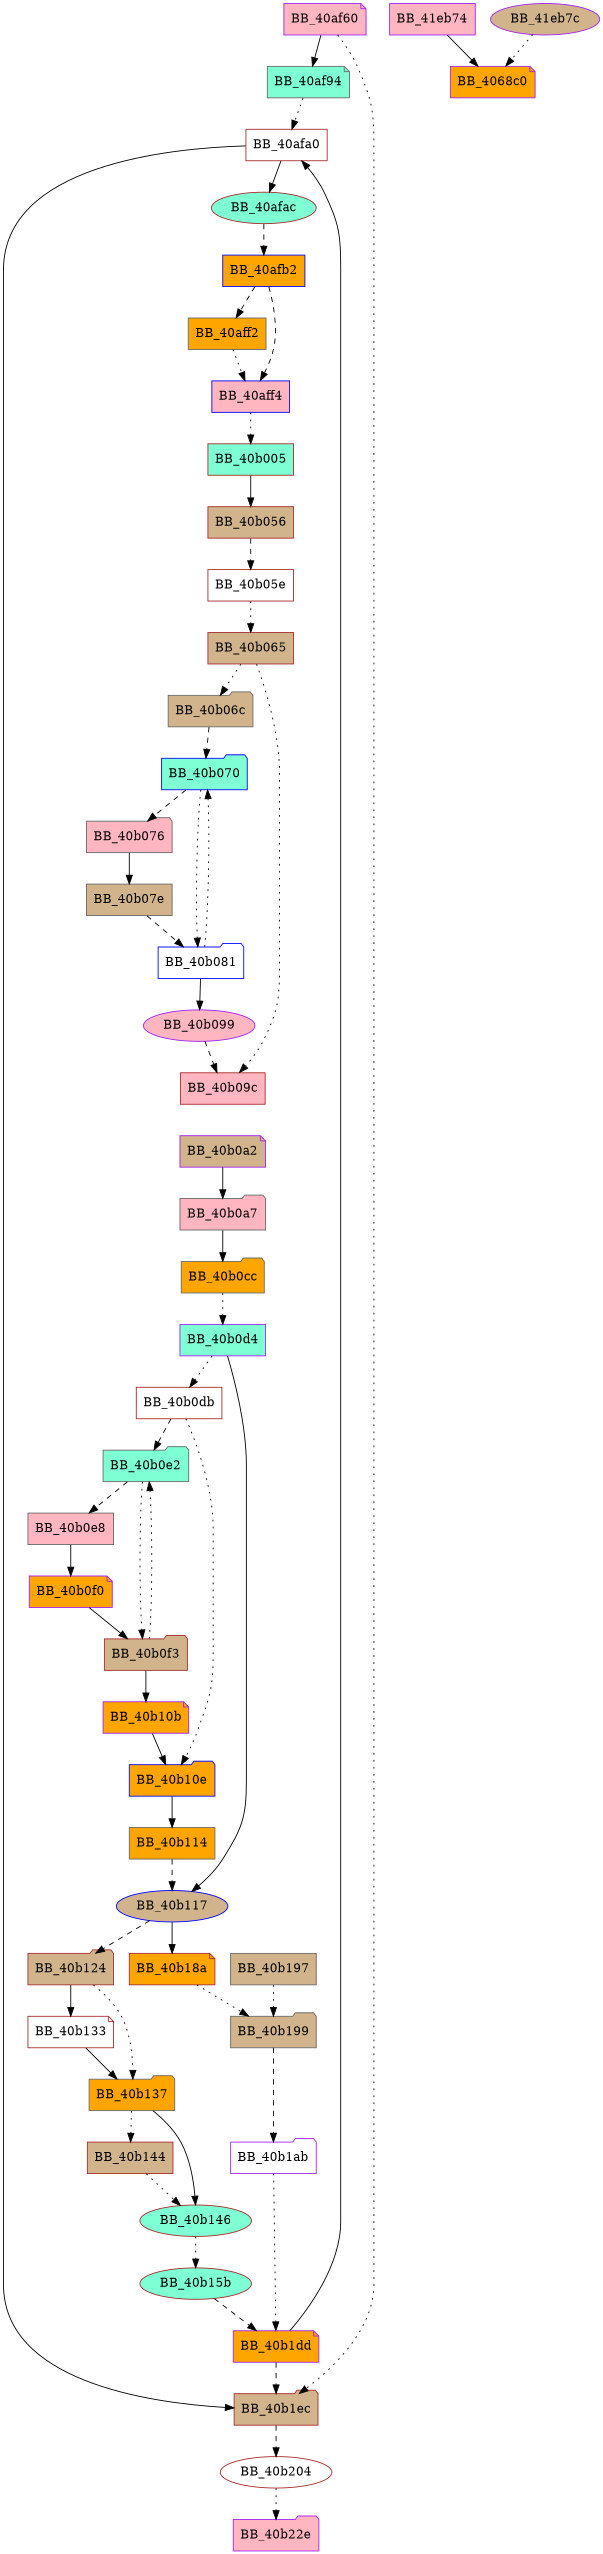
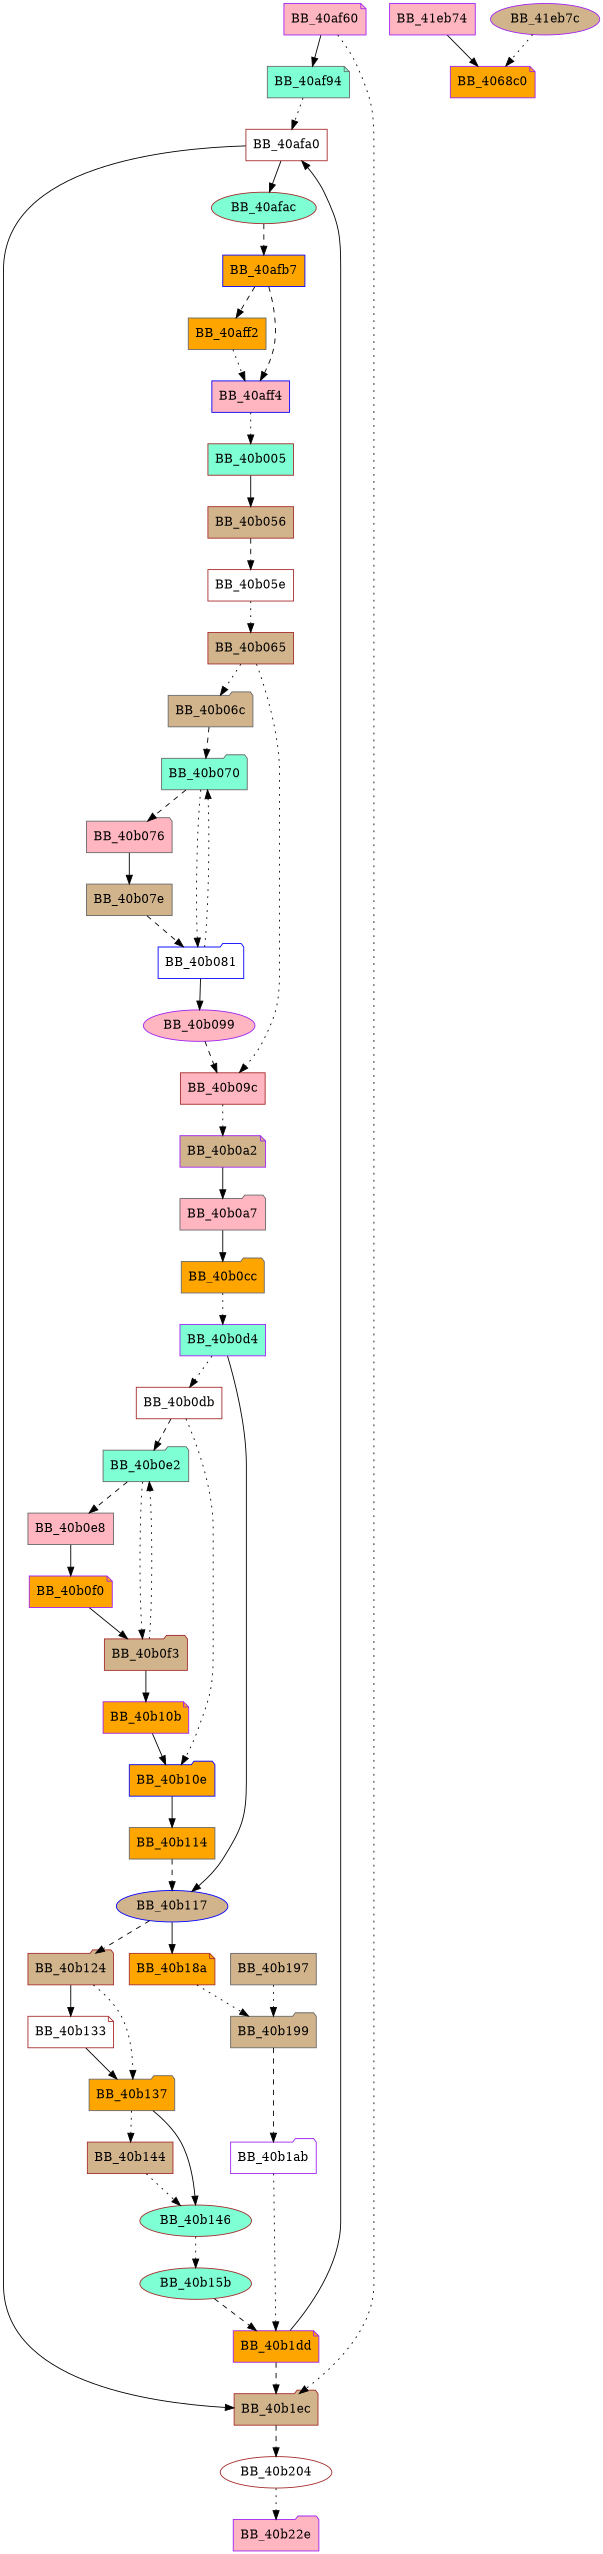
node "BB_40afb2": label "BB_40afb2" -> "BB_40afb7"
node "BB_40b070": color blue -> gray40
edge "BB_40b09c" -> "BB_40b0a2": added
